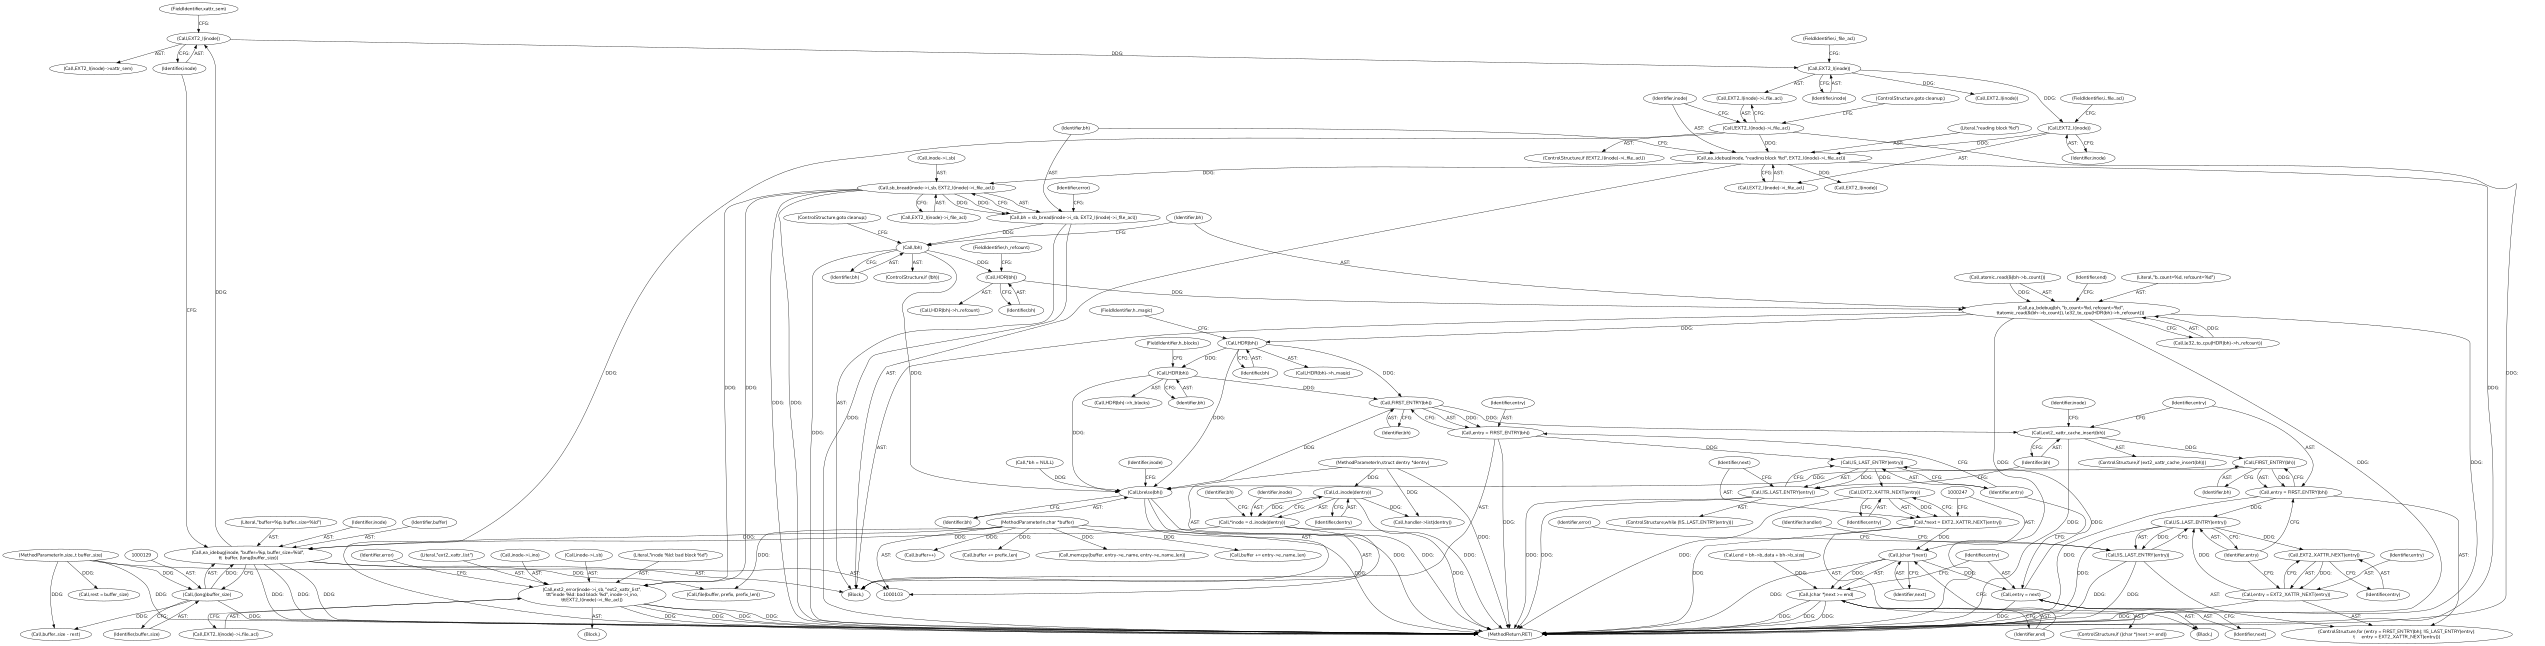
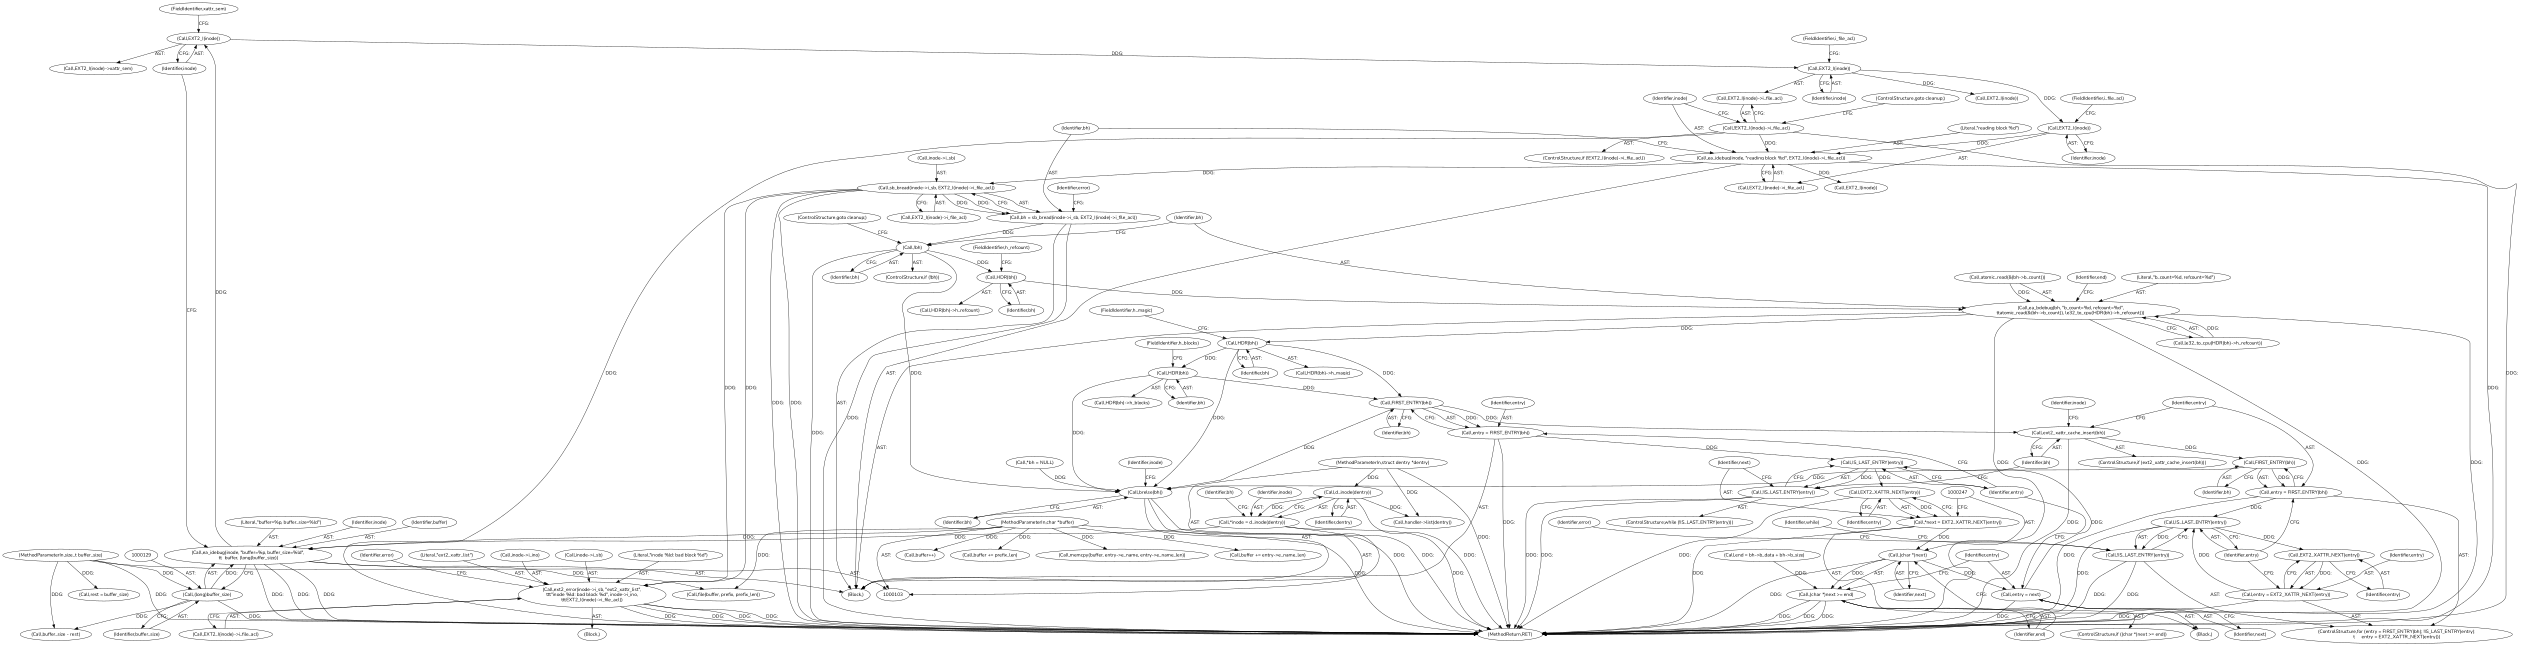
node "(Identifier,handler)": label "(Identifier,handler)" -> "(Identifier,while)"
